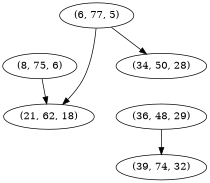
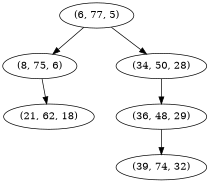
edge "(6, 77, 5)" -> "(21, 62, 18)": now "(6, 77, 5)" -> "(8, 75, 6)"
edge "(34, 50, 28)" -> "(36, 48, 29)": added
